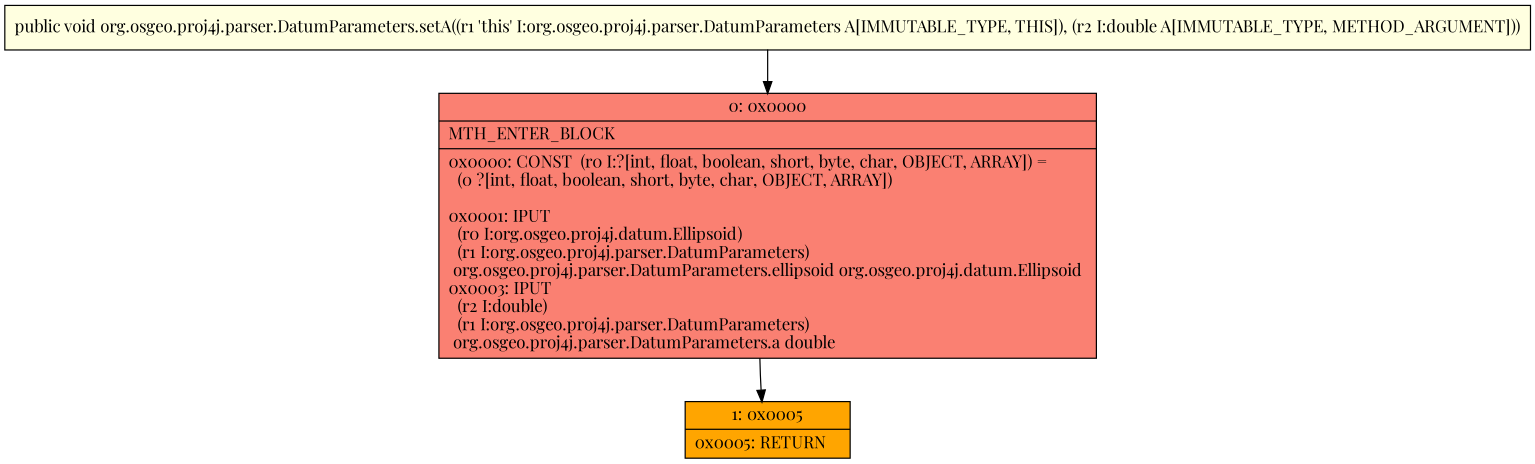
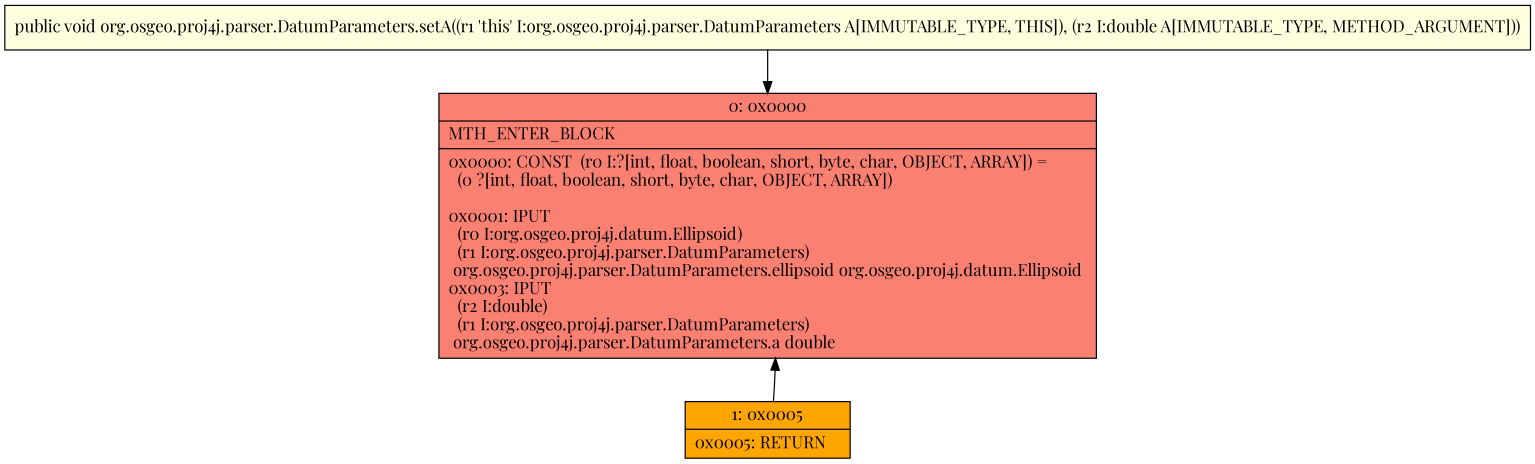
edge "0: 0x0000" -> "1: 0x0005": reversed
